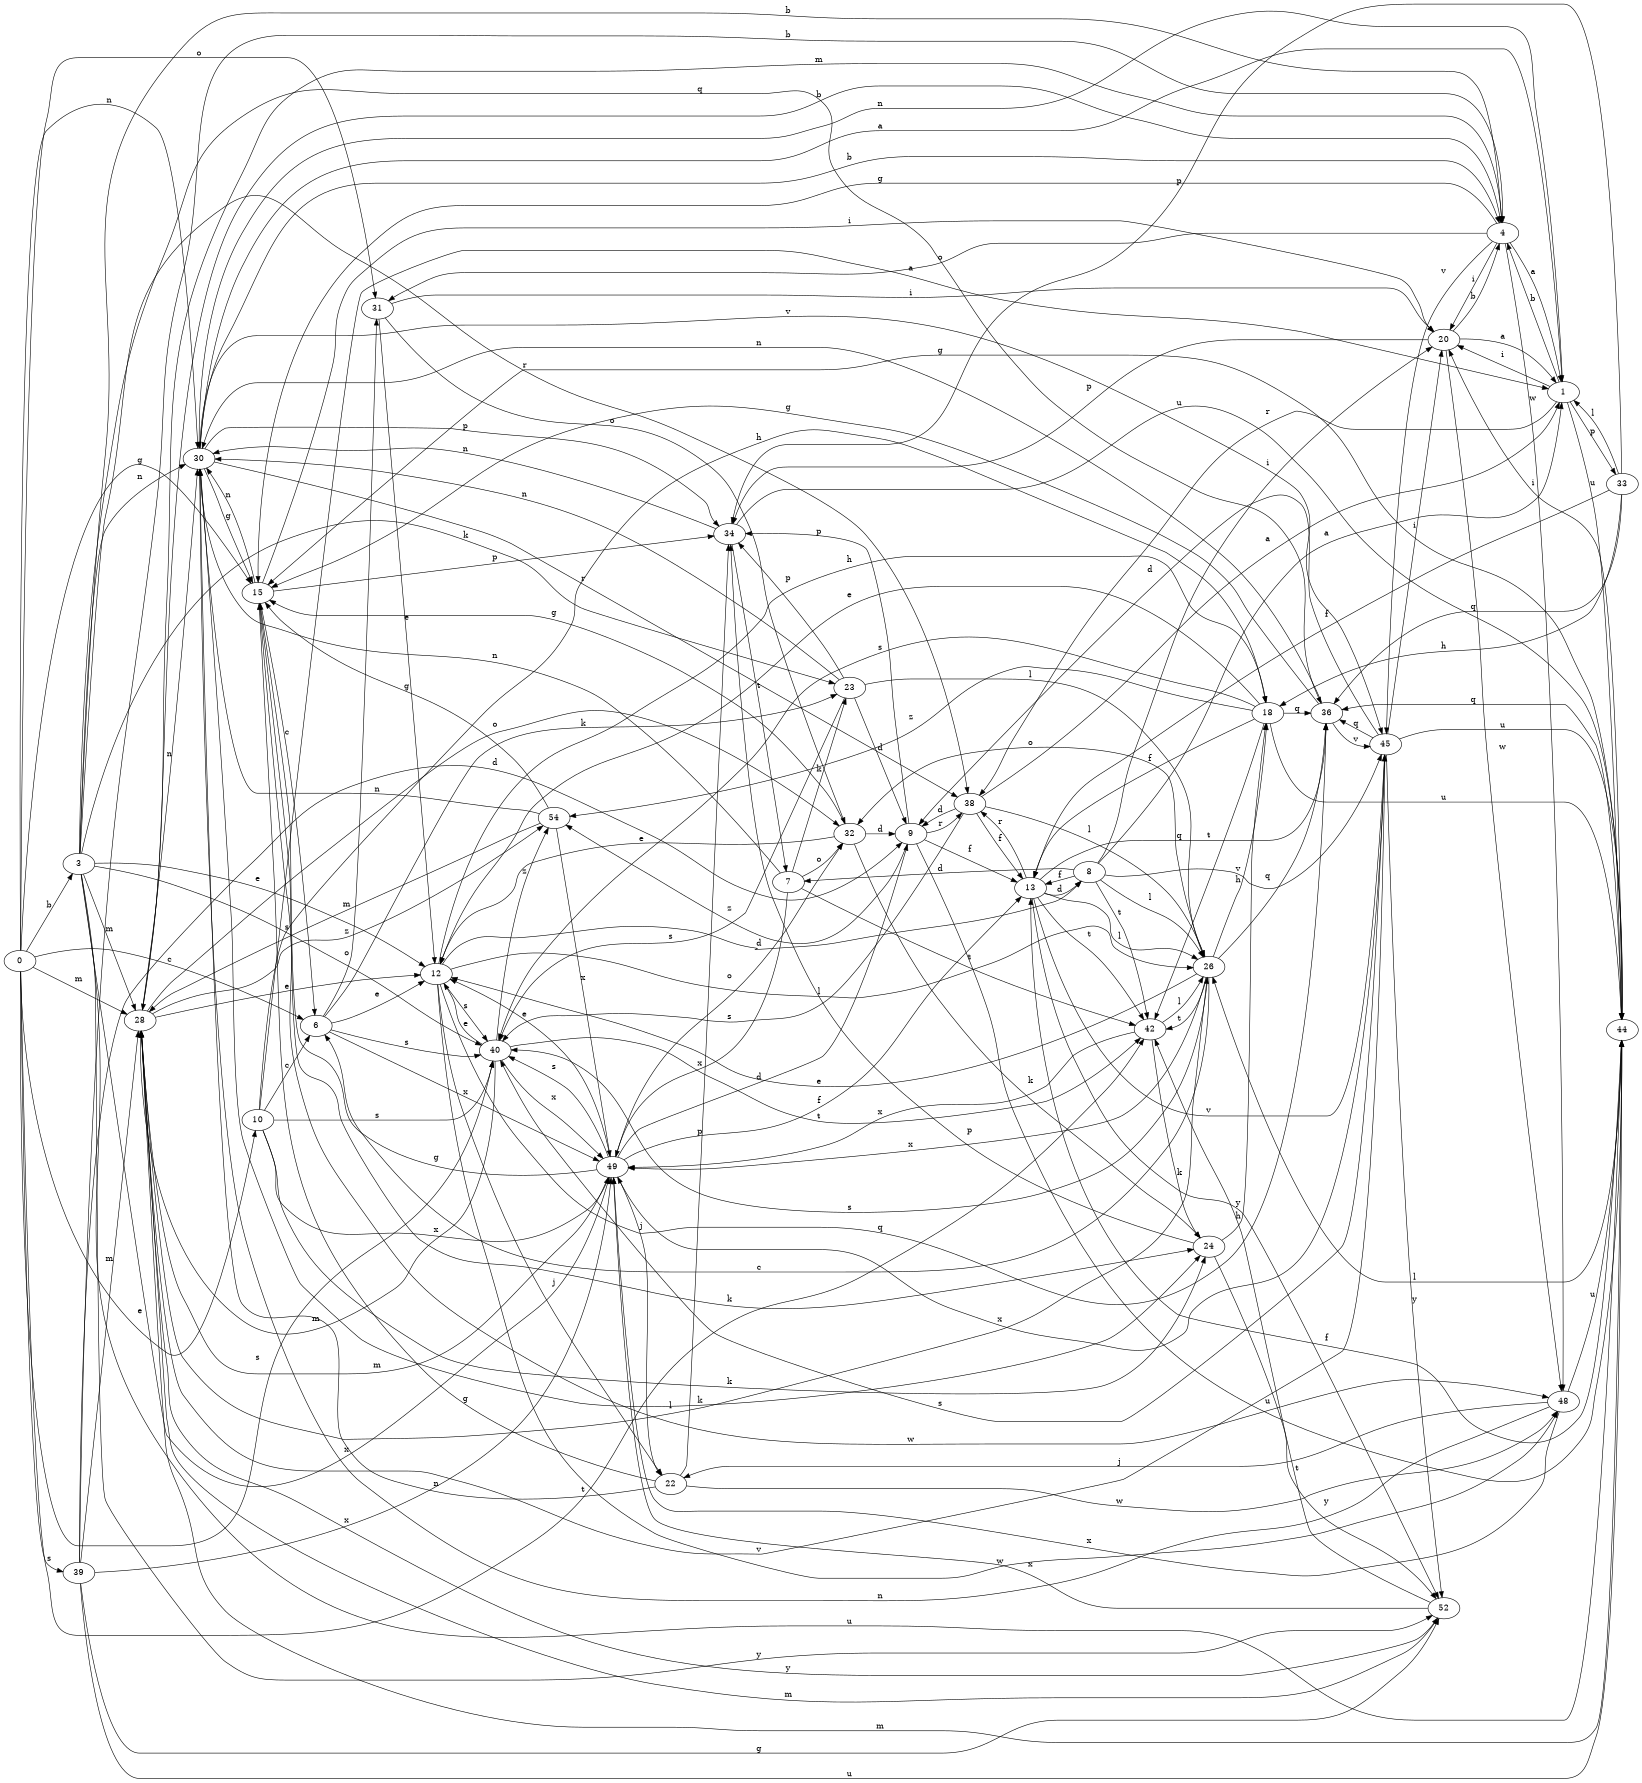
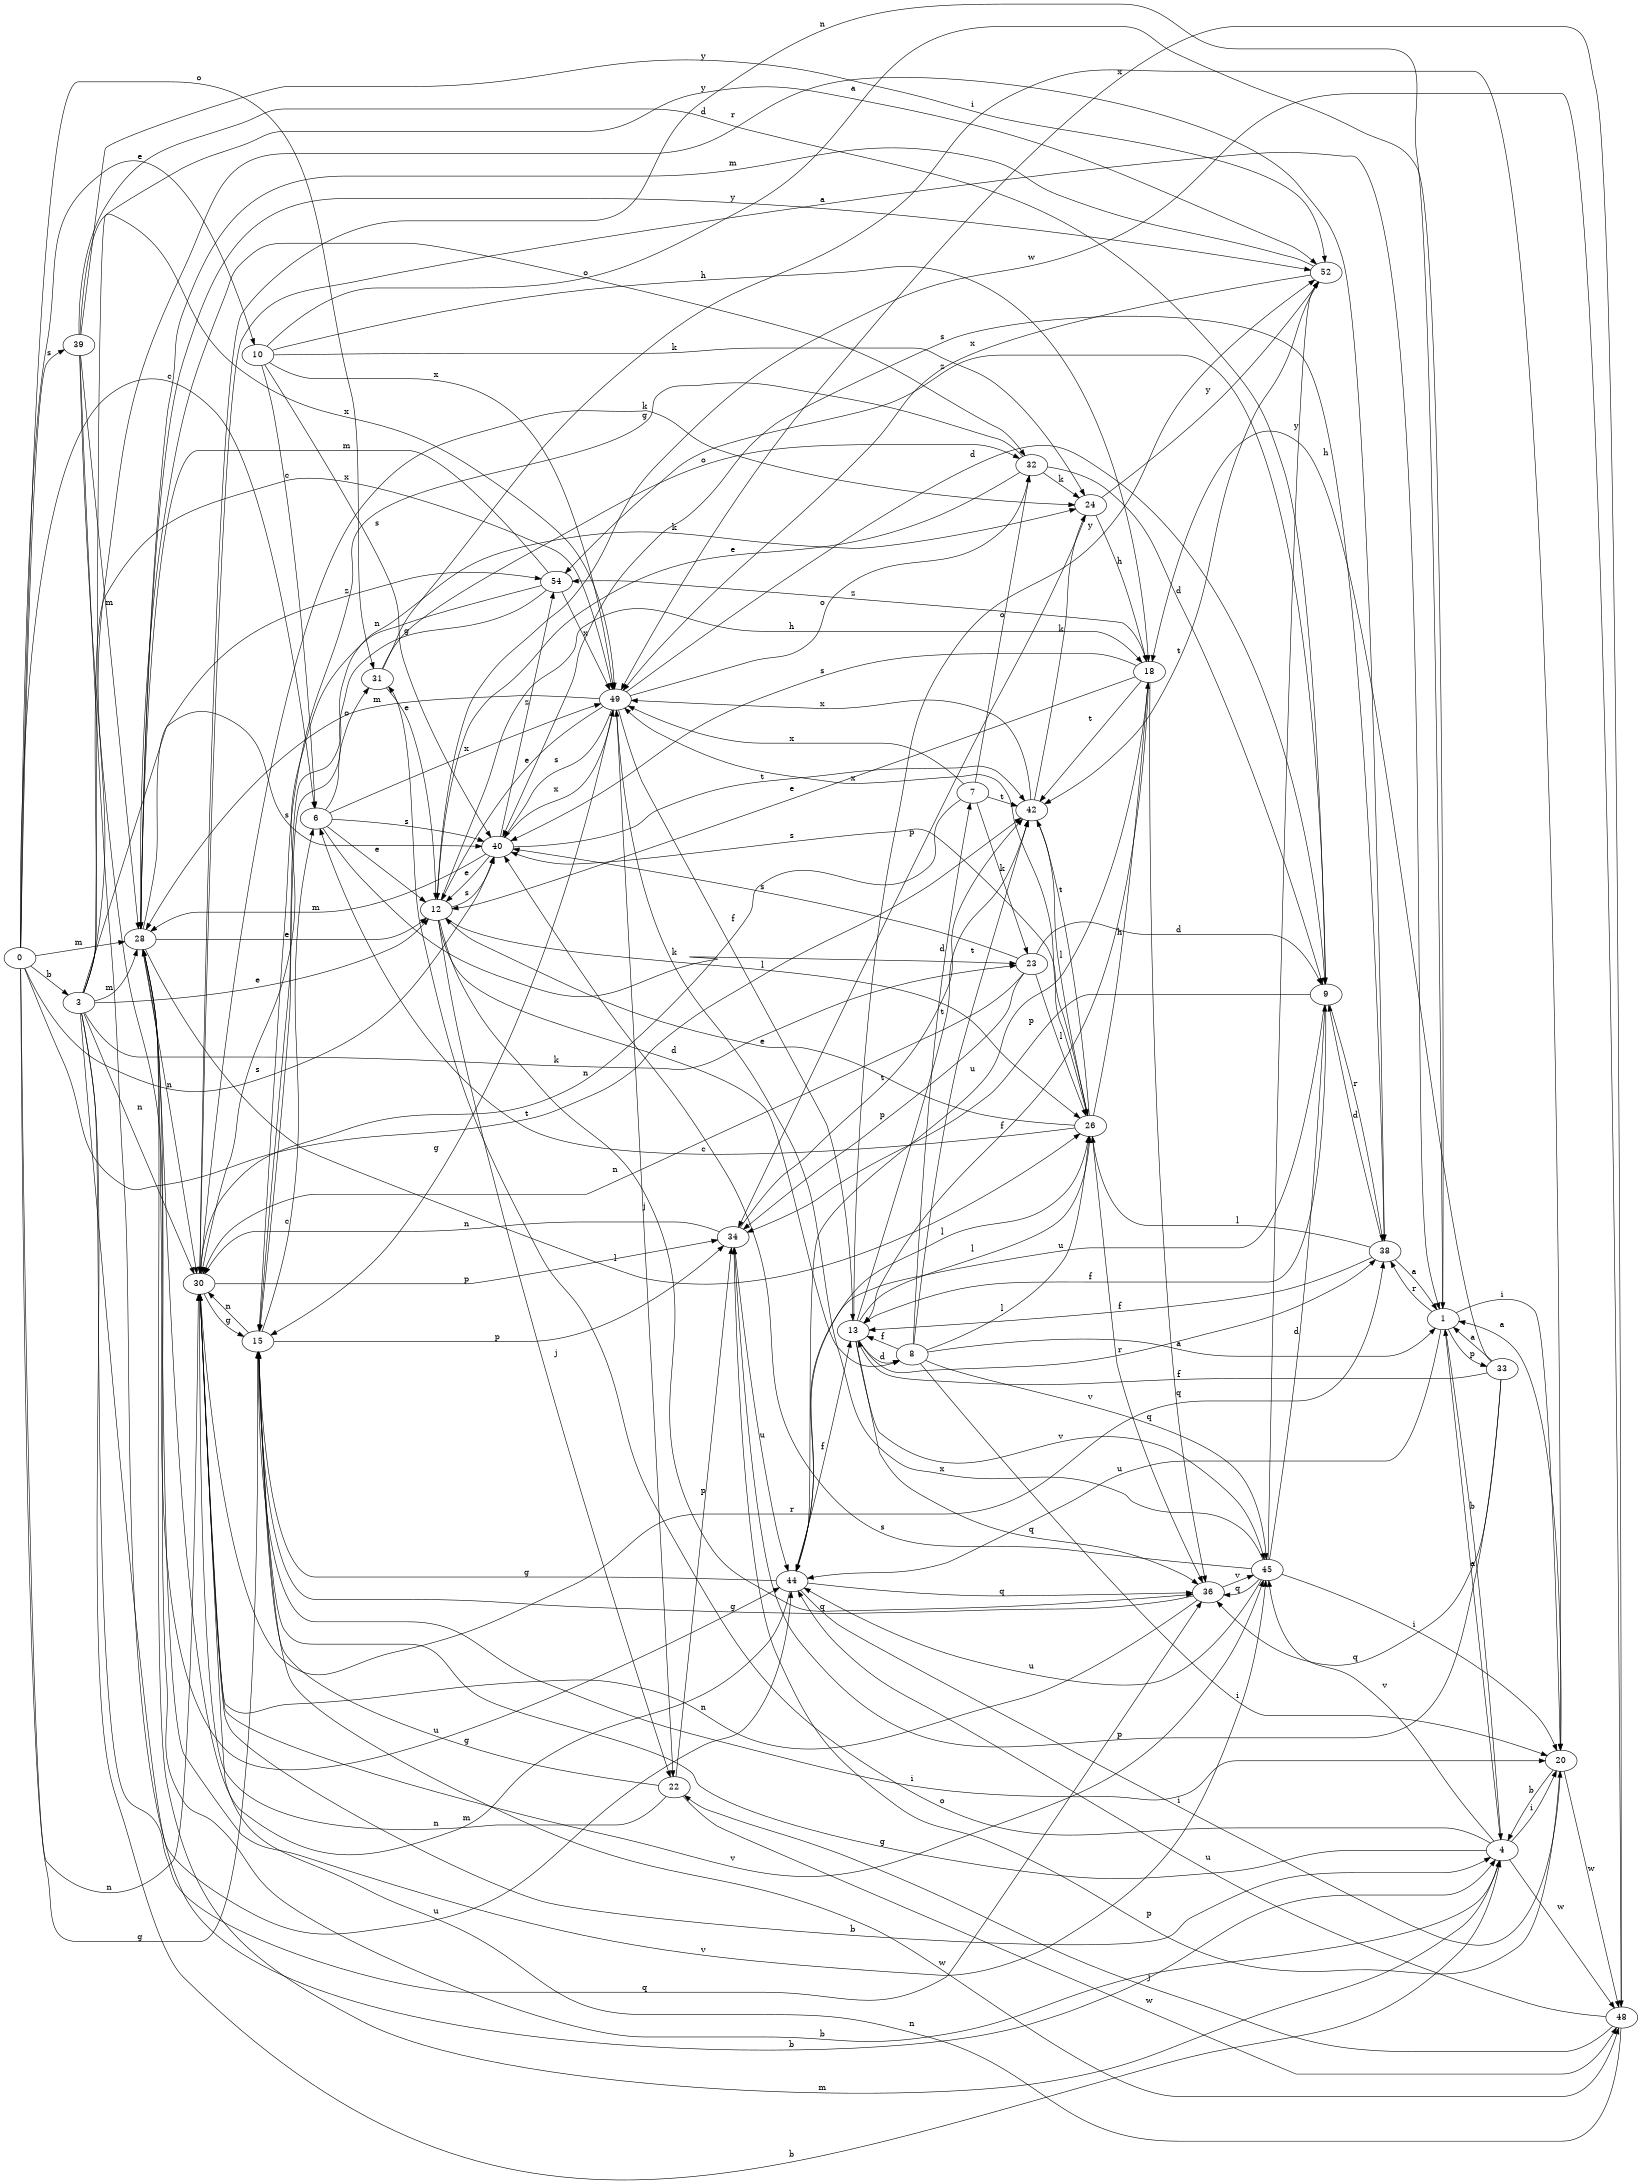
edge "33" -> "1": label "l" -> "a"
edge "34" -> "7": now "34" -> "42"
edge "26" -> "32": removed, label "o"
edge "39" -> "52": label "g" -> "y"
